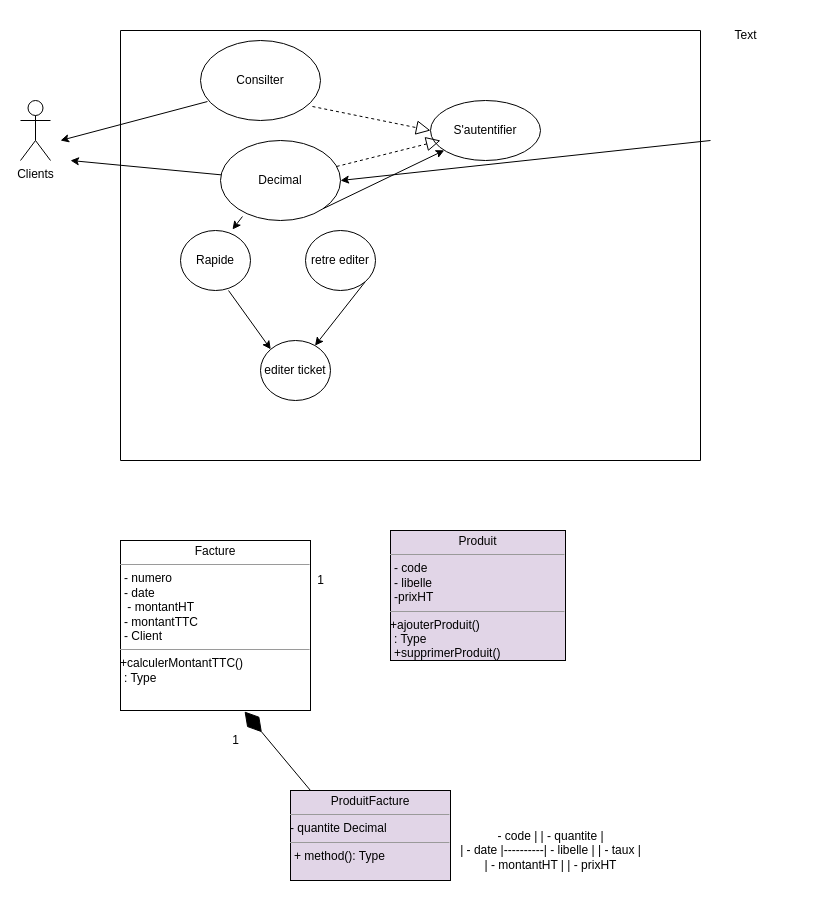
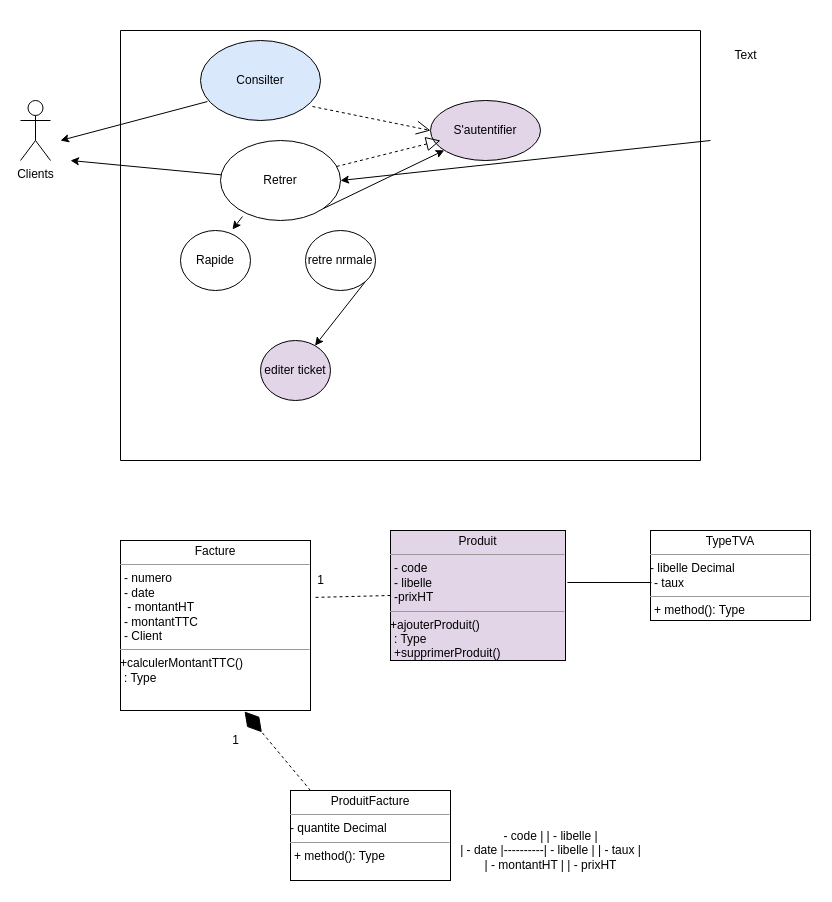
node "Text": moved (746, 36) -> (746, 56)
node "Consilter": fillcolor #ffffff -> #dae8fc
edge "Consilter" -> "S'autentifier": arrowhead block -> open
node "S'autentifier": fillcolor #ffffff -> #e1d5e7
node "Decimal": label "Decimal" -> "Retrer"
node "retre editer": label "retre editer" -> "retre nrmale"
edge "Rapide" -> "editer ticket": removed
node "editer ticket": fillcolor #ffffff -> #e1d5e7
node "TypeTVA - libelle Decimal- taux + method(): Type": added
edge "TypeTVA - libelle Decimal- taux + method(): Type" -- "Produit - code - libelle -prixHT +ajouterProduit(): Type +supprimerProduit()": added
edge "Produit - code - libelle -prixHT +ajouterProduit(): Type +supprimerProduit()" -- "Facture - numero - date - montantHT - montantTTC - Client +calculerMontantTTC() : Type": added
edge "ProduitFacture - quantite Decimal+ method(): Type" -> "Facture - numero - date - montantHT - montantTTC - Client +calculerMontantTTC() : Type": style solid -> dashed
node "ProduitFacture - quantite Decimal+ method(): Type": fillcolor #e1d5e7 -> #ffffff
node "- code | | - quantite | | - date |----------| - libelle | | - taux | | - montantHT | | - prixHT": label "- code | | - quantite | | - date |----------| - libelle | | - taux | | - montantHT | | - prixHT" -> "- code | | - libelle | | - date |----------| - libelle | | - taux | | - montantHT | | - prixHT"
